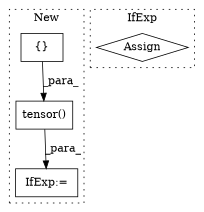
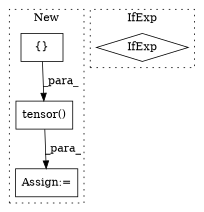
node "Assign": label "Assign" -> "IfExp"
node "IfExp:=": label "IfExp:=" -> "Assign:="
